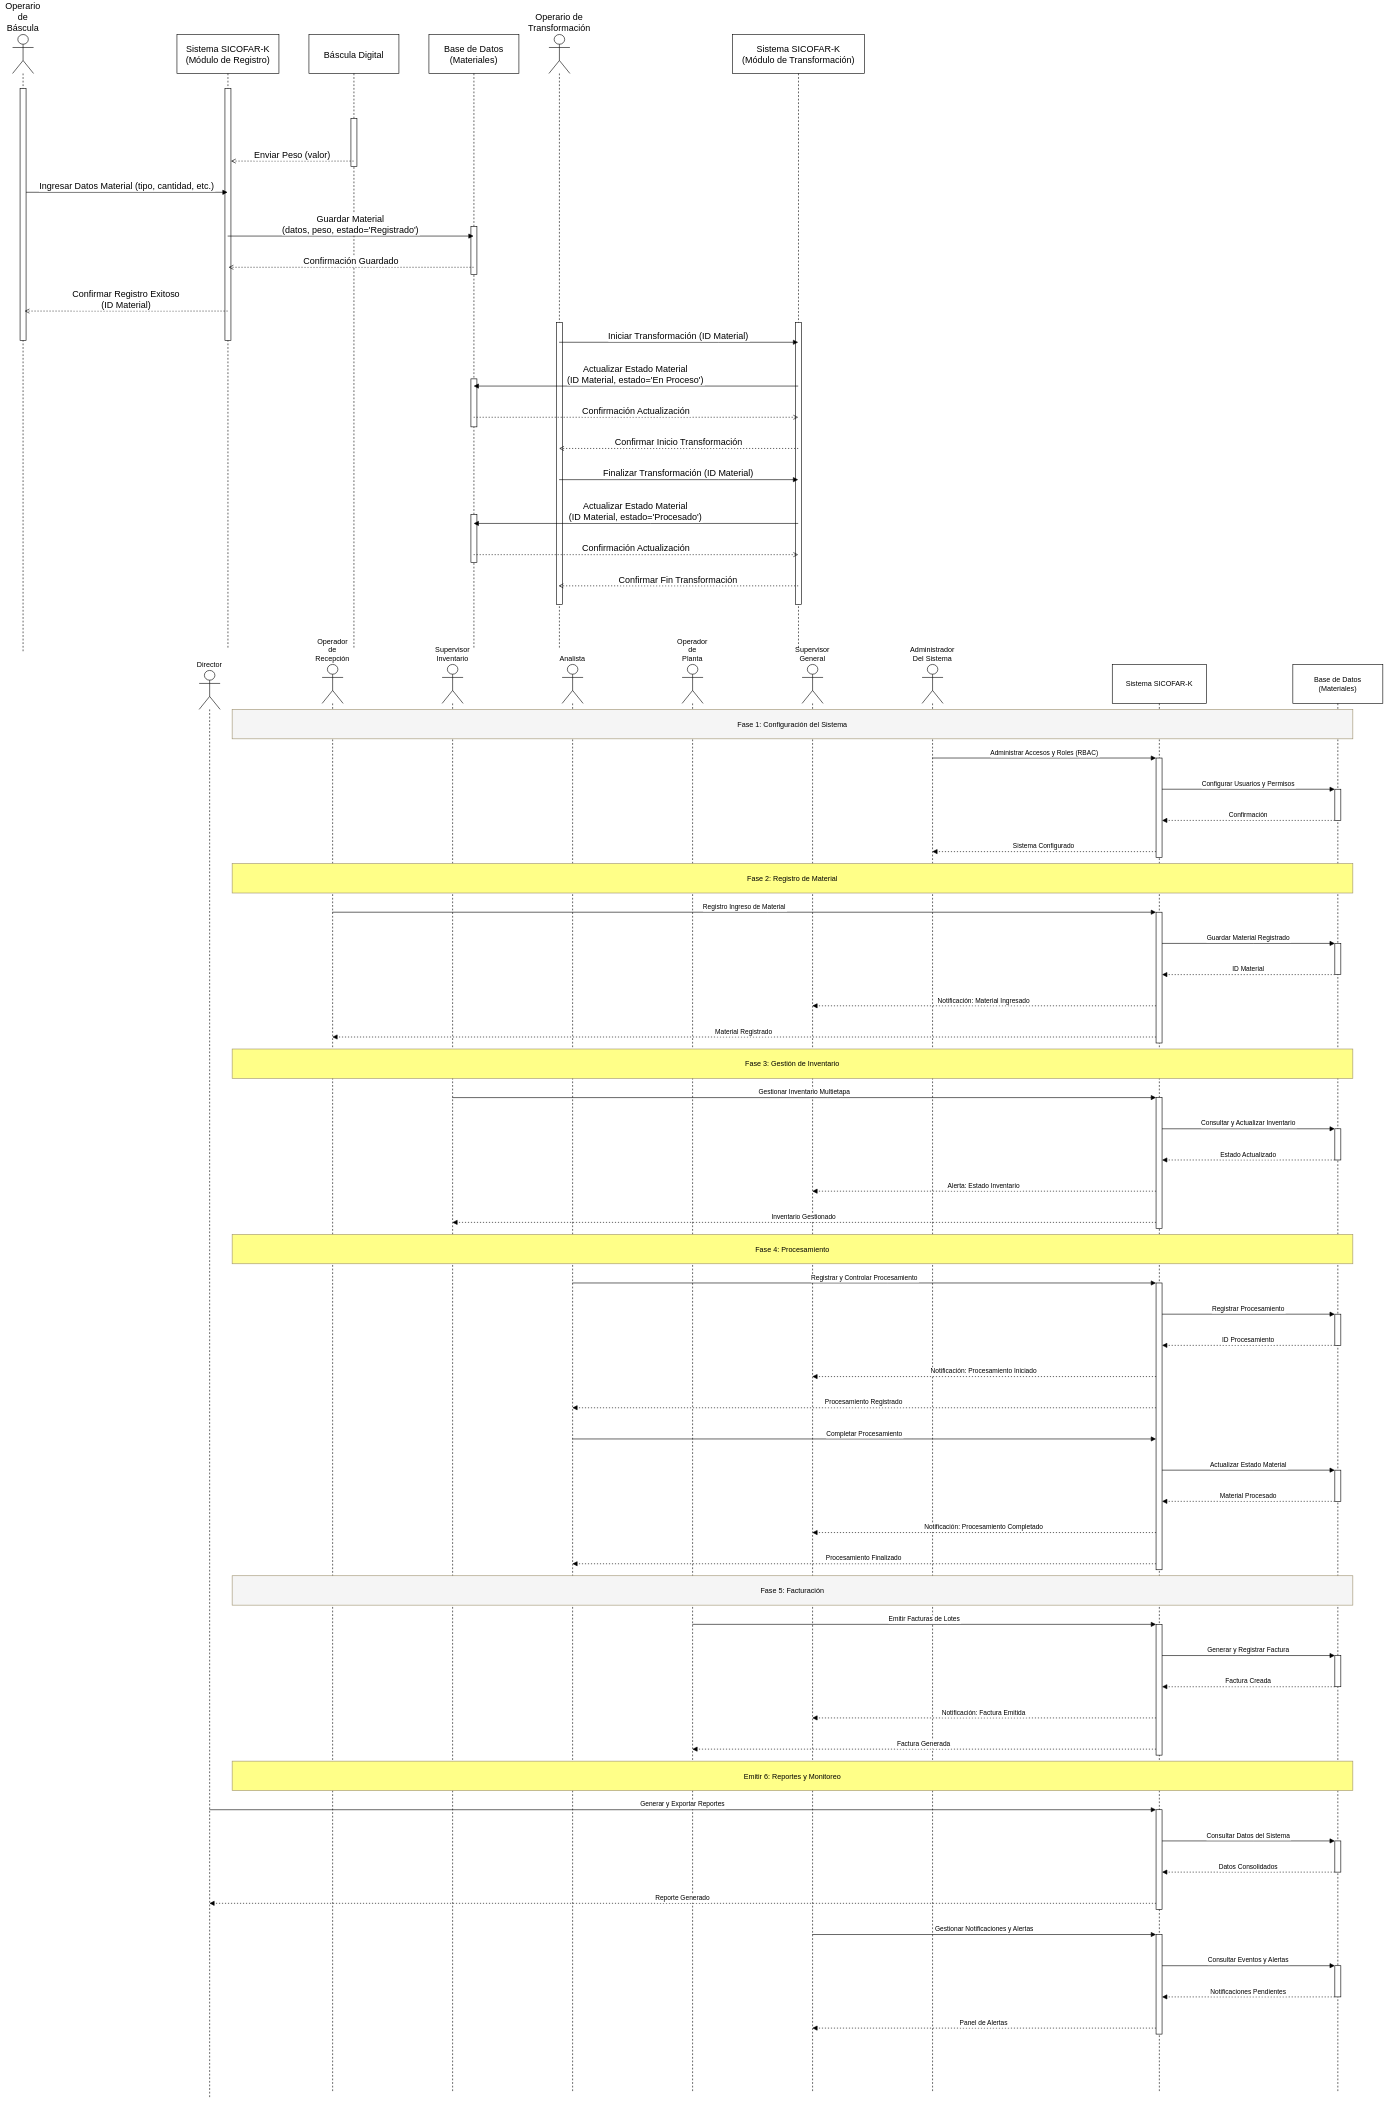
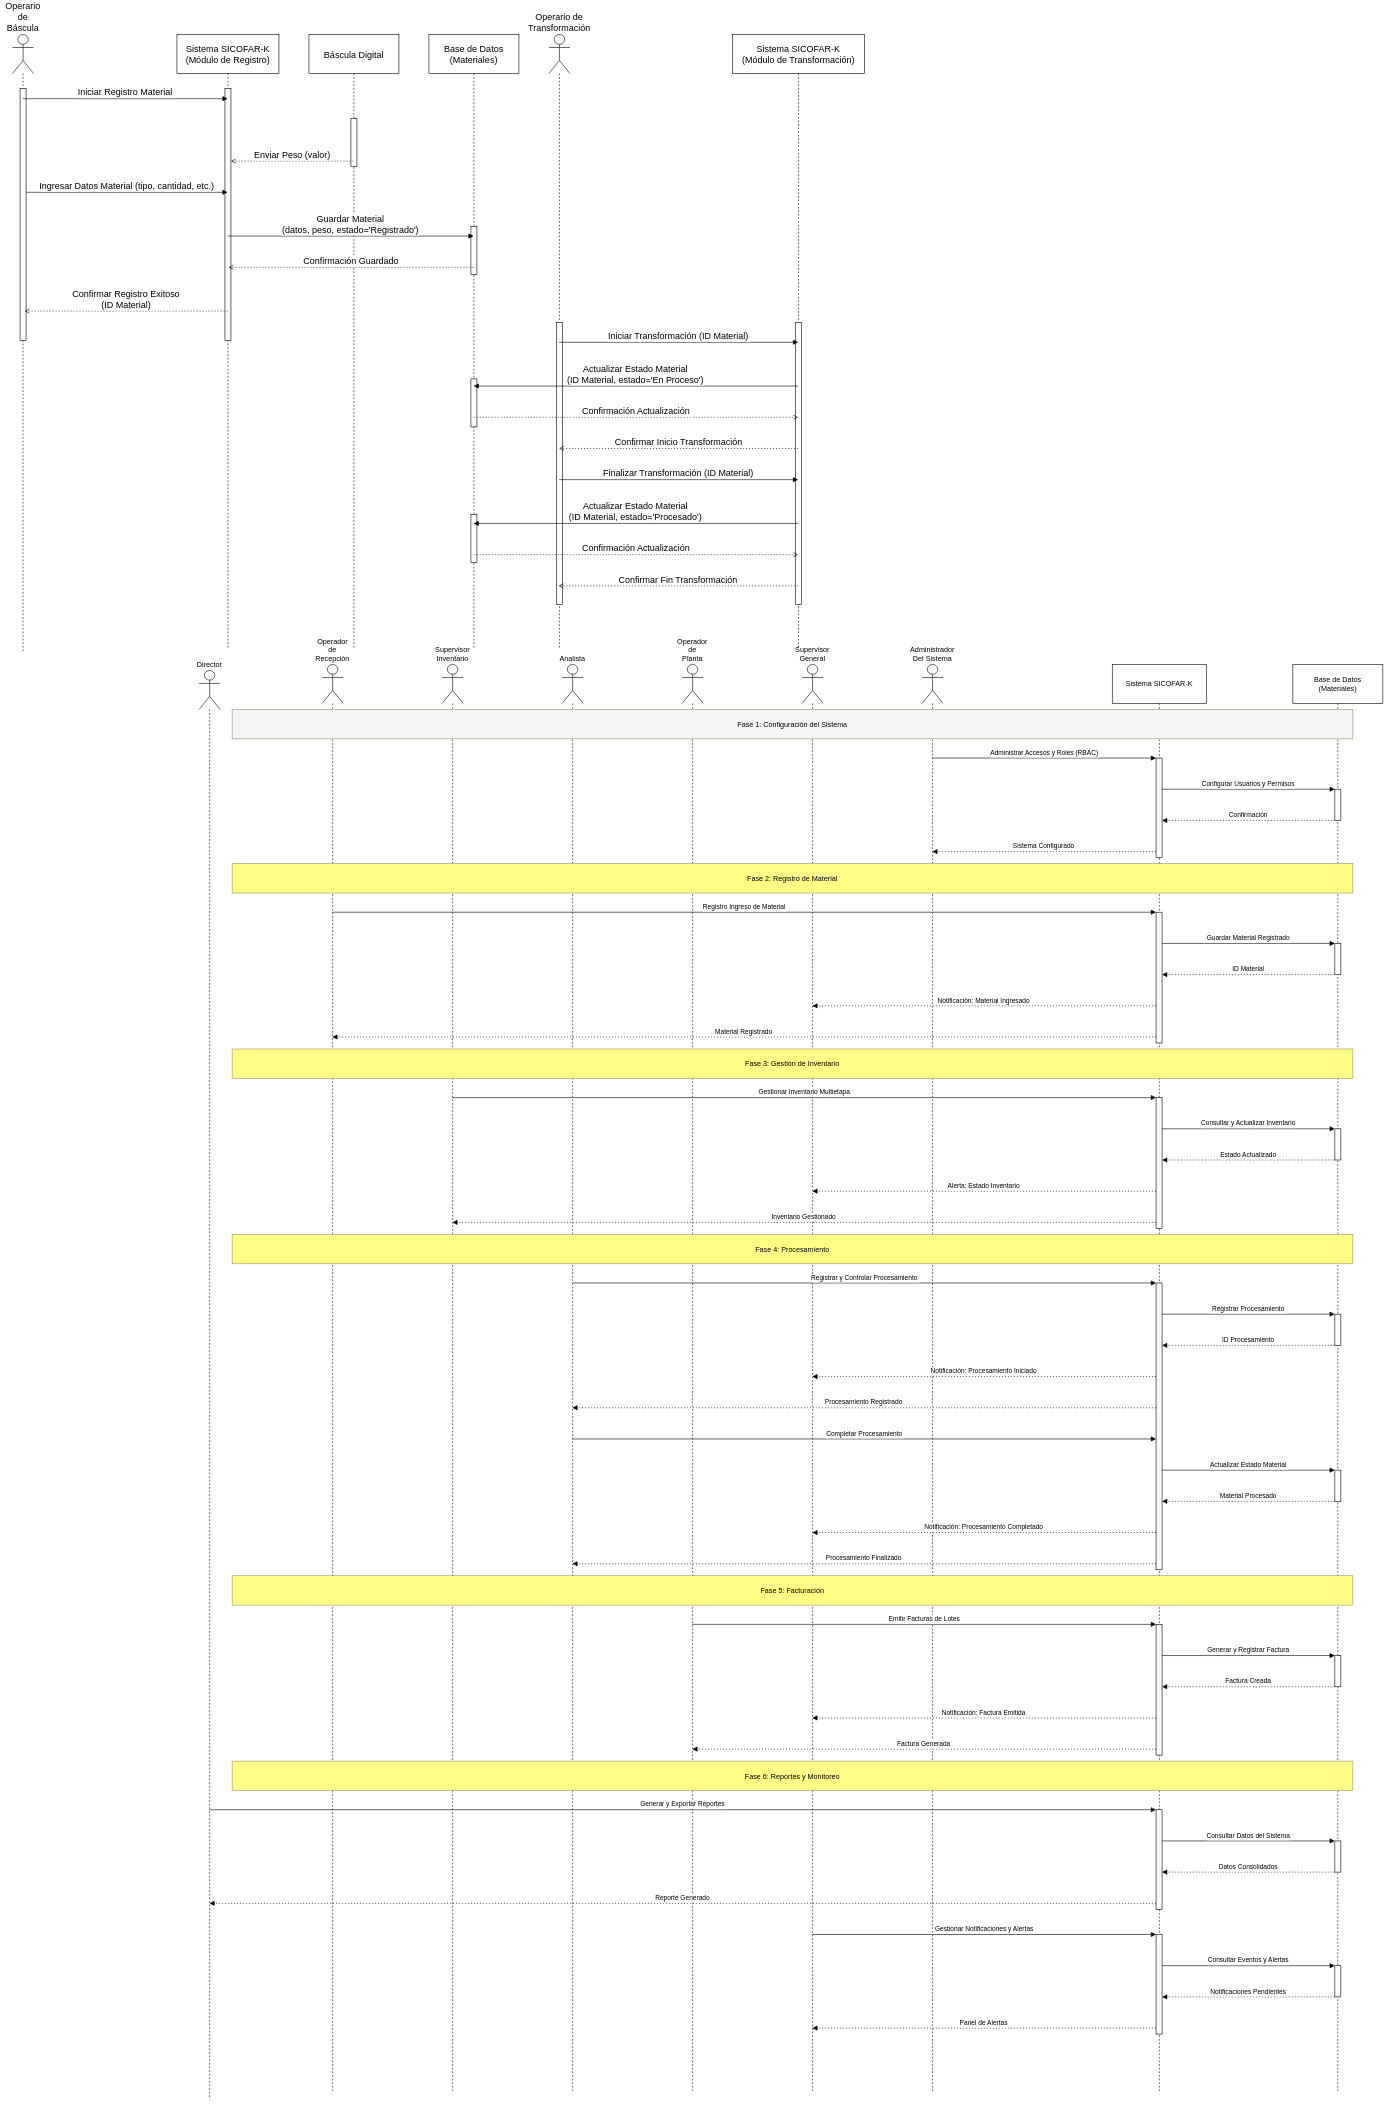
edge "Operario de Báscula" -> "Sistema SICOFAR-K (Módulo de Registro)": added, label "Iniciar Registro Material"
node "Fase 5: Facturación": fillcolor #f5f5f5 -> #ffff88
node "Emitir 6: Reportes y Monitoreo": label "Emitir 6: Reportes y Monitoreo" -> "Fase 6: Reportes y Monitoreo"
